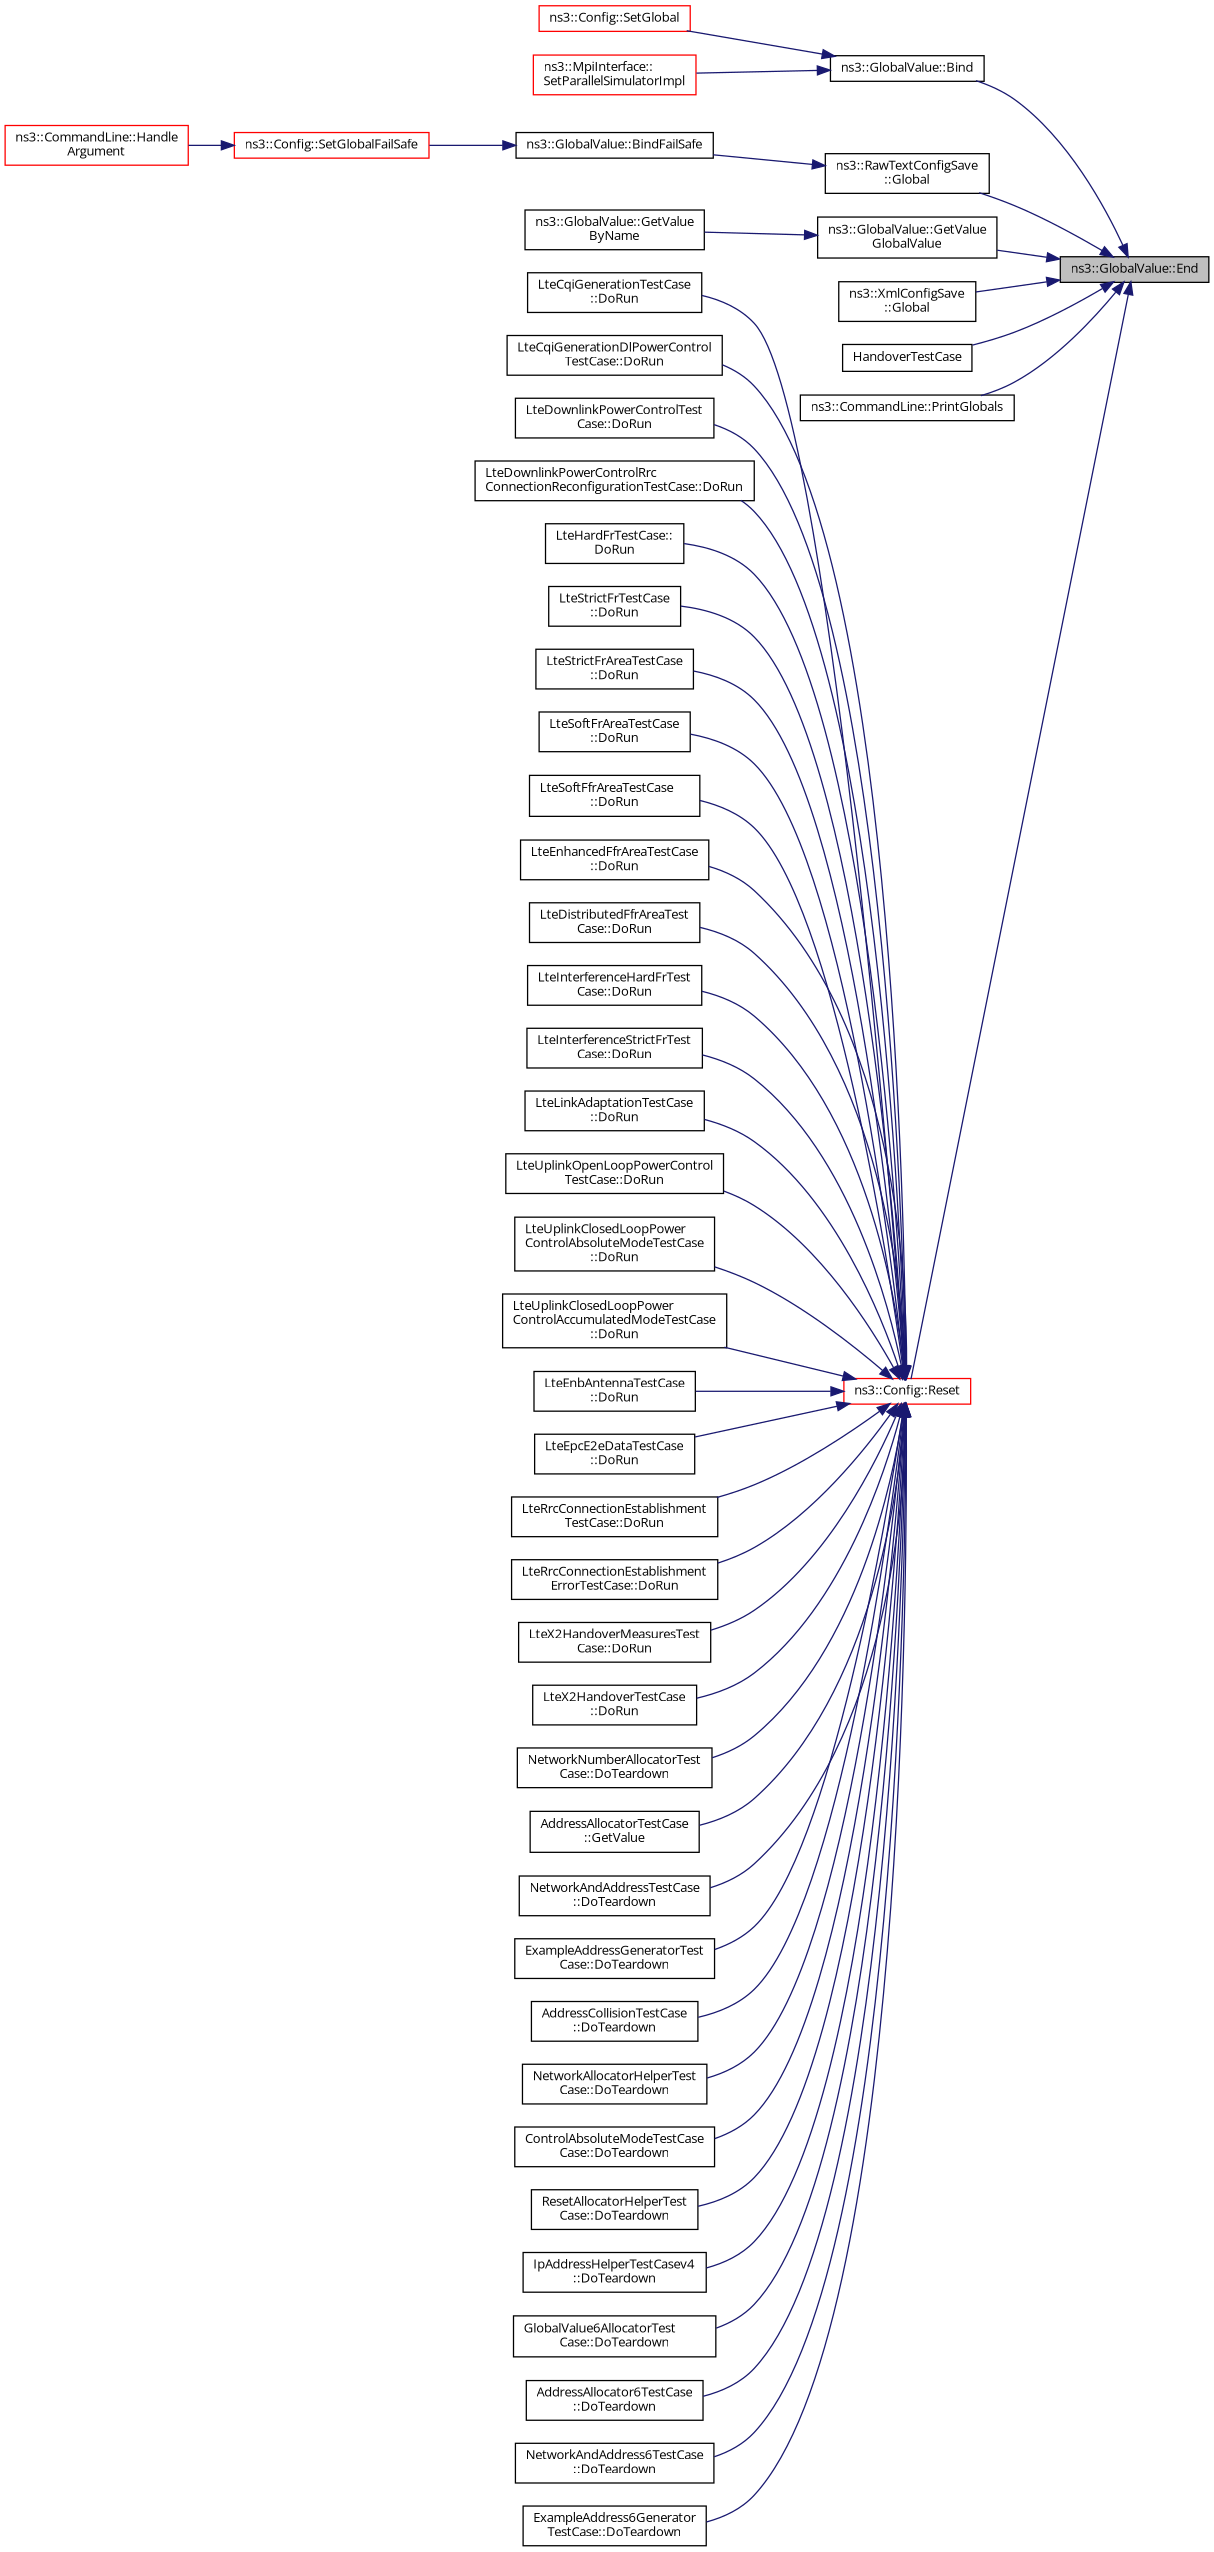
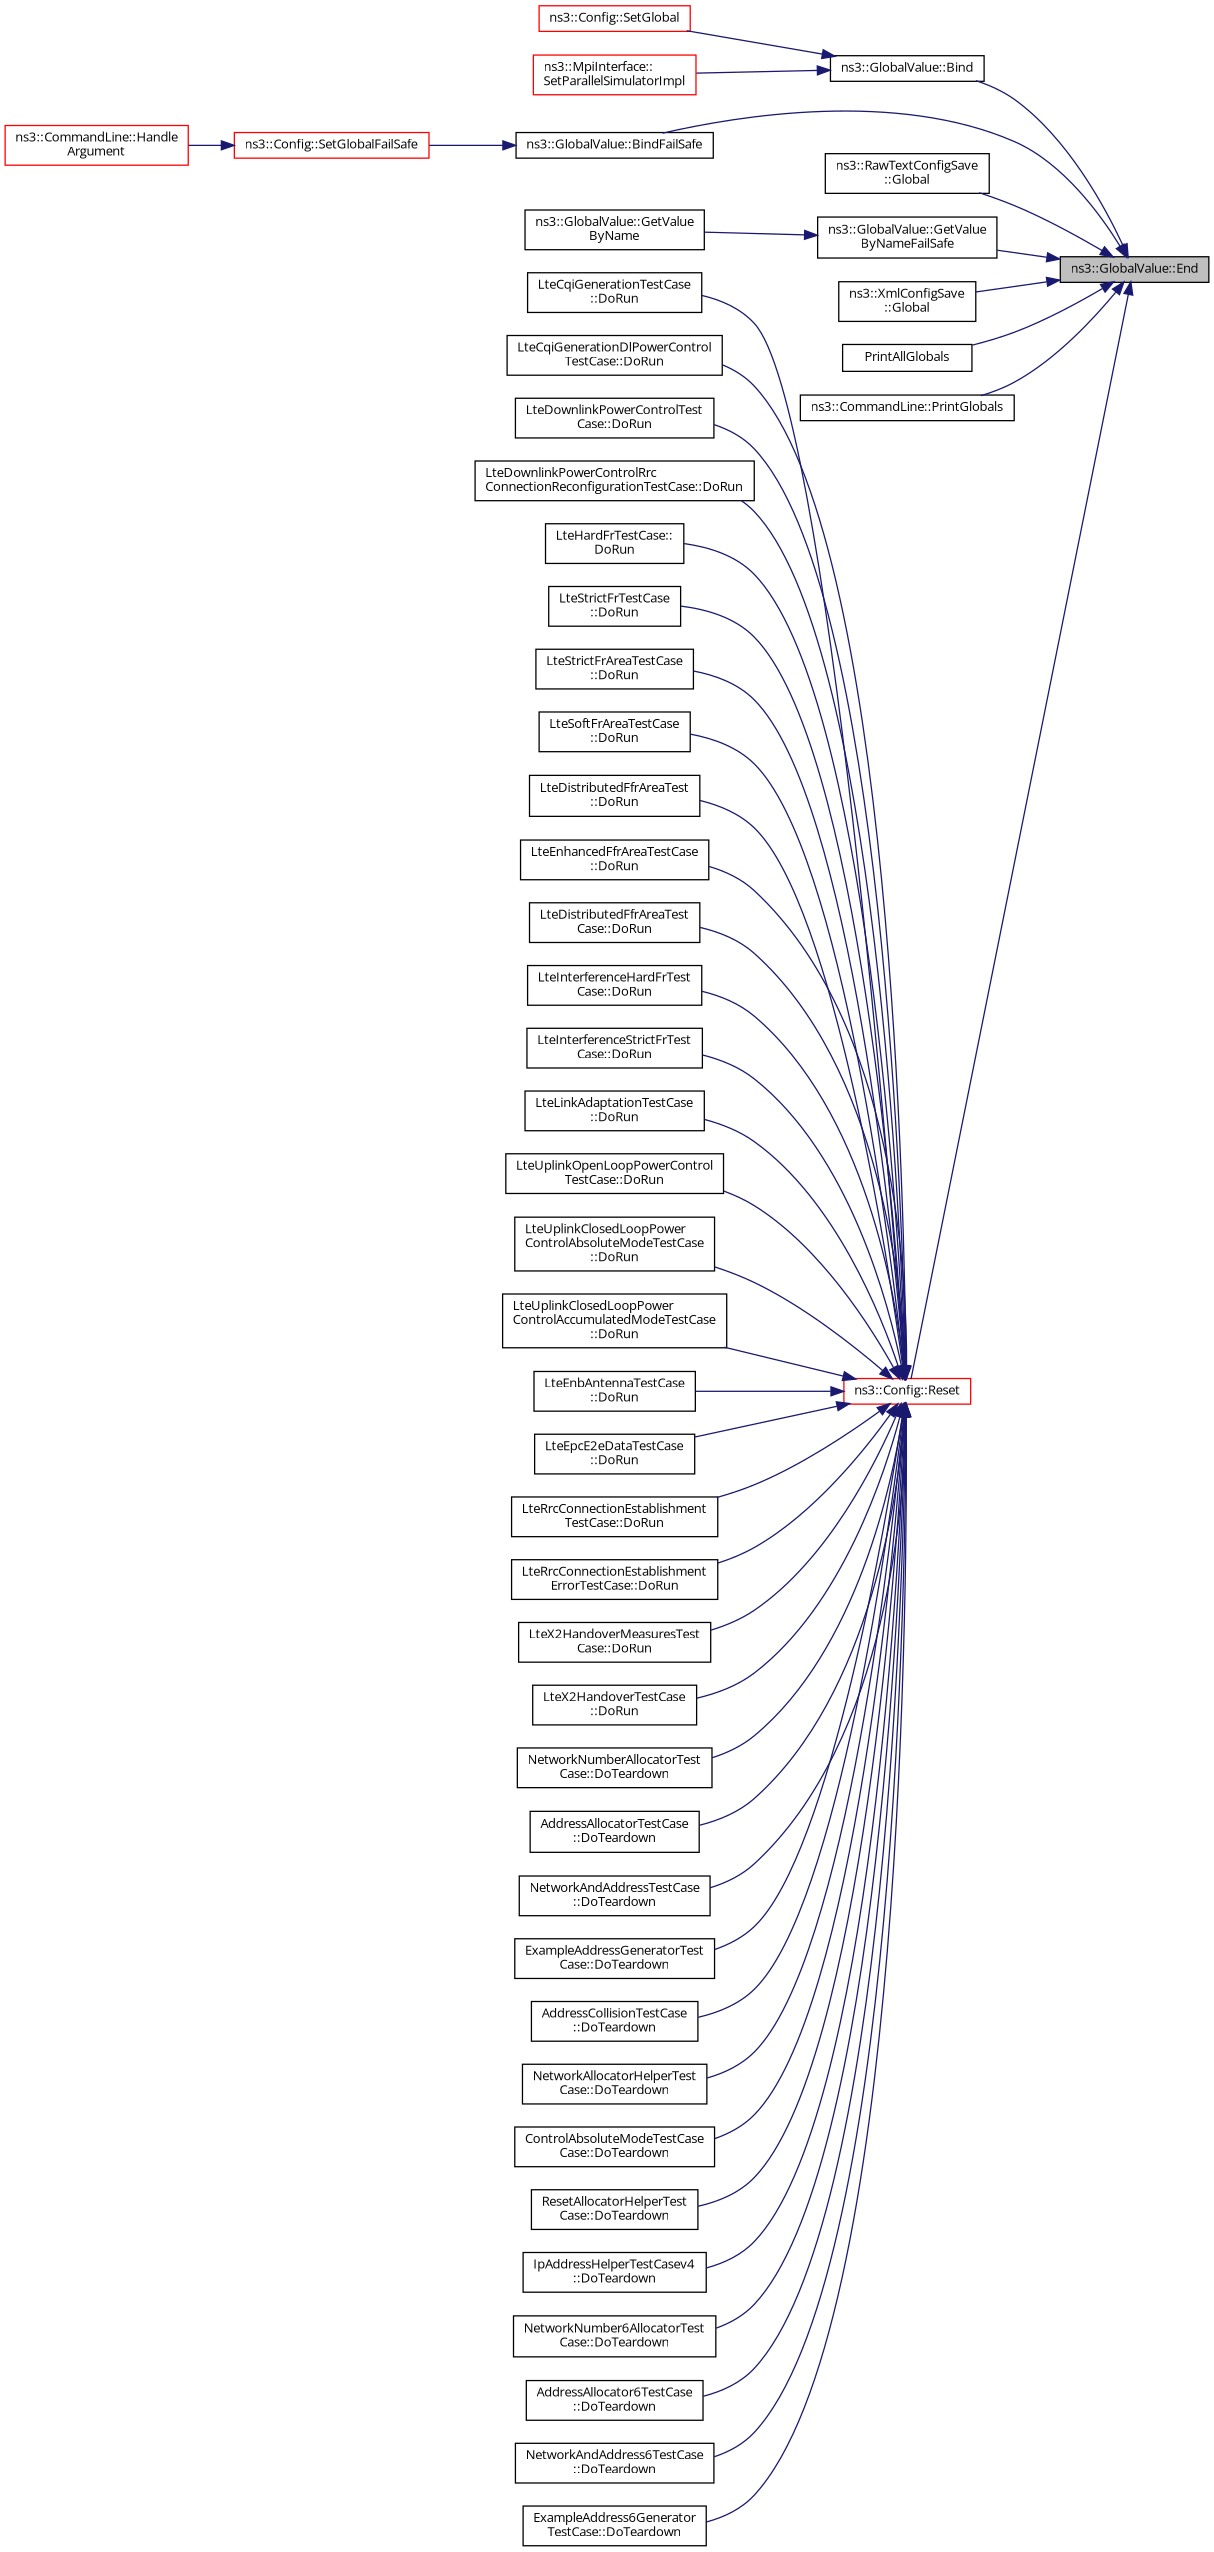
edge "ns3::GlobalValue::BindFailSafe" -> "ns3::RawTextConfigSave ::Global": now "ns3::GlobalValue::BindFailSafe" -> "ns3::GlobalValue::End"
node "ns3::GlobalValue::GetValue GlobalValue": label "ns3::GlobalValue::GetValue GlobalValue" -> "ns3::GlobalValue::GetValue ByNameFailSafe"
node "HandoverTestCase": label "HandoverTestCase" -> "PrintAllGlobals"
node "LteSoftFfrAreaTestCase ::DoRun": label "LteSoftFfrAreaTestCase ::DoRun" -> "LteDistributedFfrAreaTest ::DoRun"
node "AddressAllocatorTestCase ::GetValue": label "AddressAllocatorTestCase ::GetValue" -> "AddressAllocatorTestCase ::DoTeardown"
node "GlobalValue6AllocatorTest Case::DoTeardown": label "GlobalValue6AllocatorTest Case::DoTeardown" -> "NetworkNumber6AllocatorTest Case::DoTeardown"
